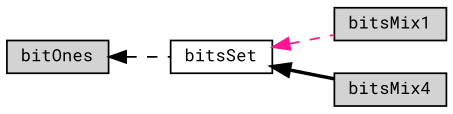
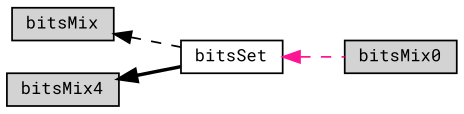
node "bitsMix1": label "bitsMix1" -> "bitsMix0"
node "bitOnes": label "bitOnes" -> "bitsMix"
edge "bitsMix4" -> "bitsSet": reversed
